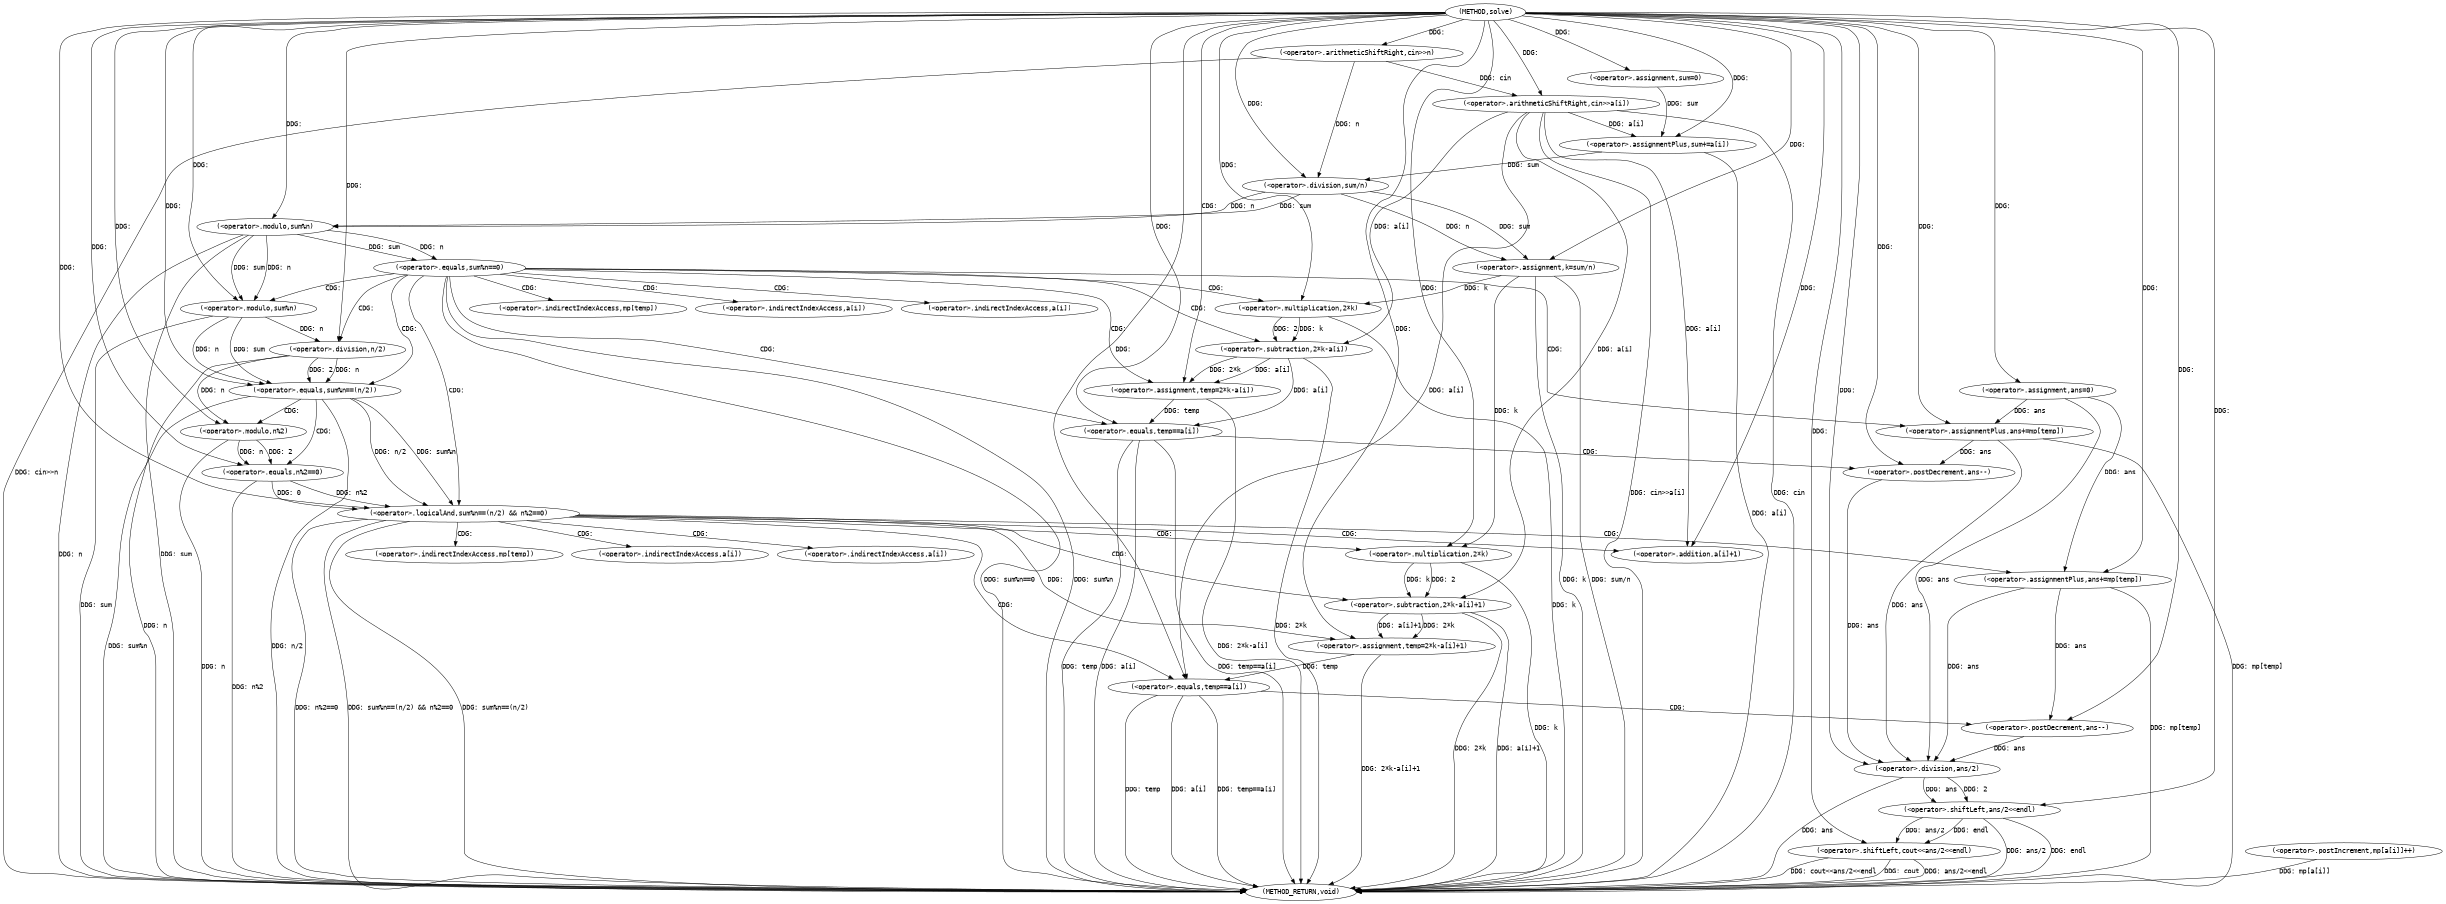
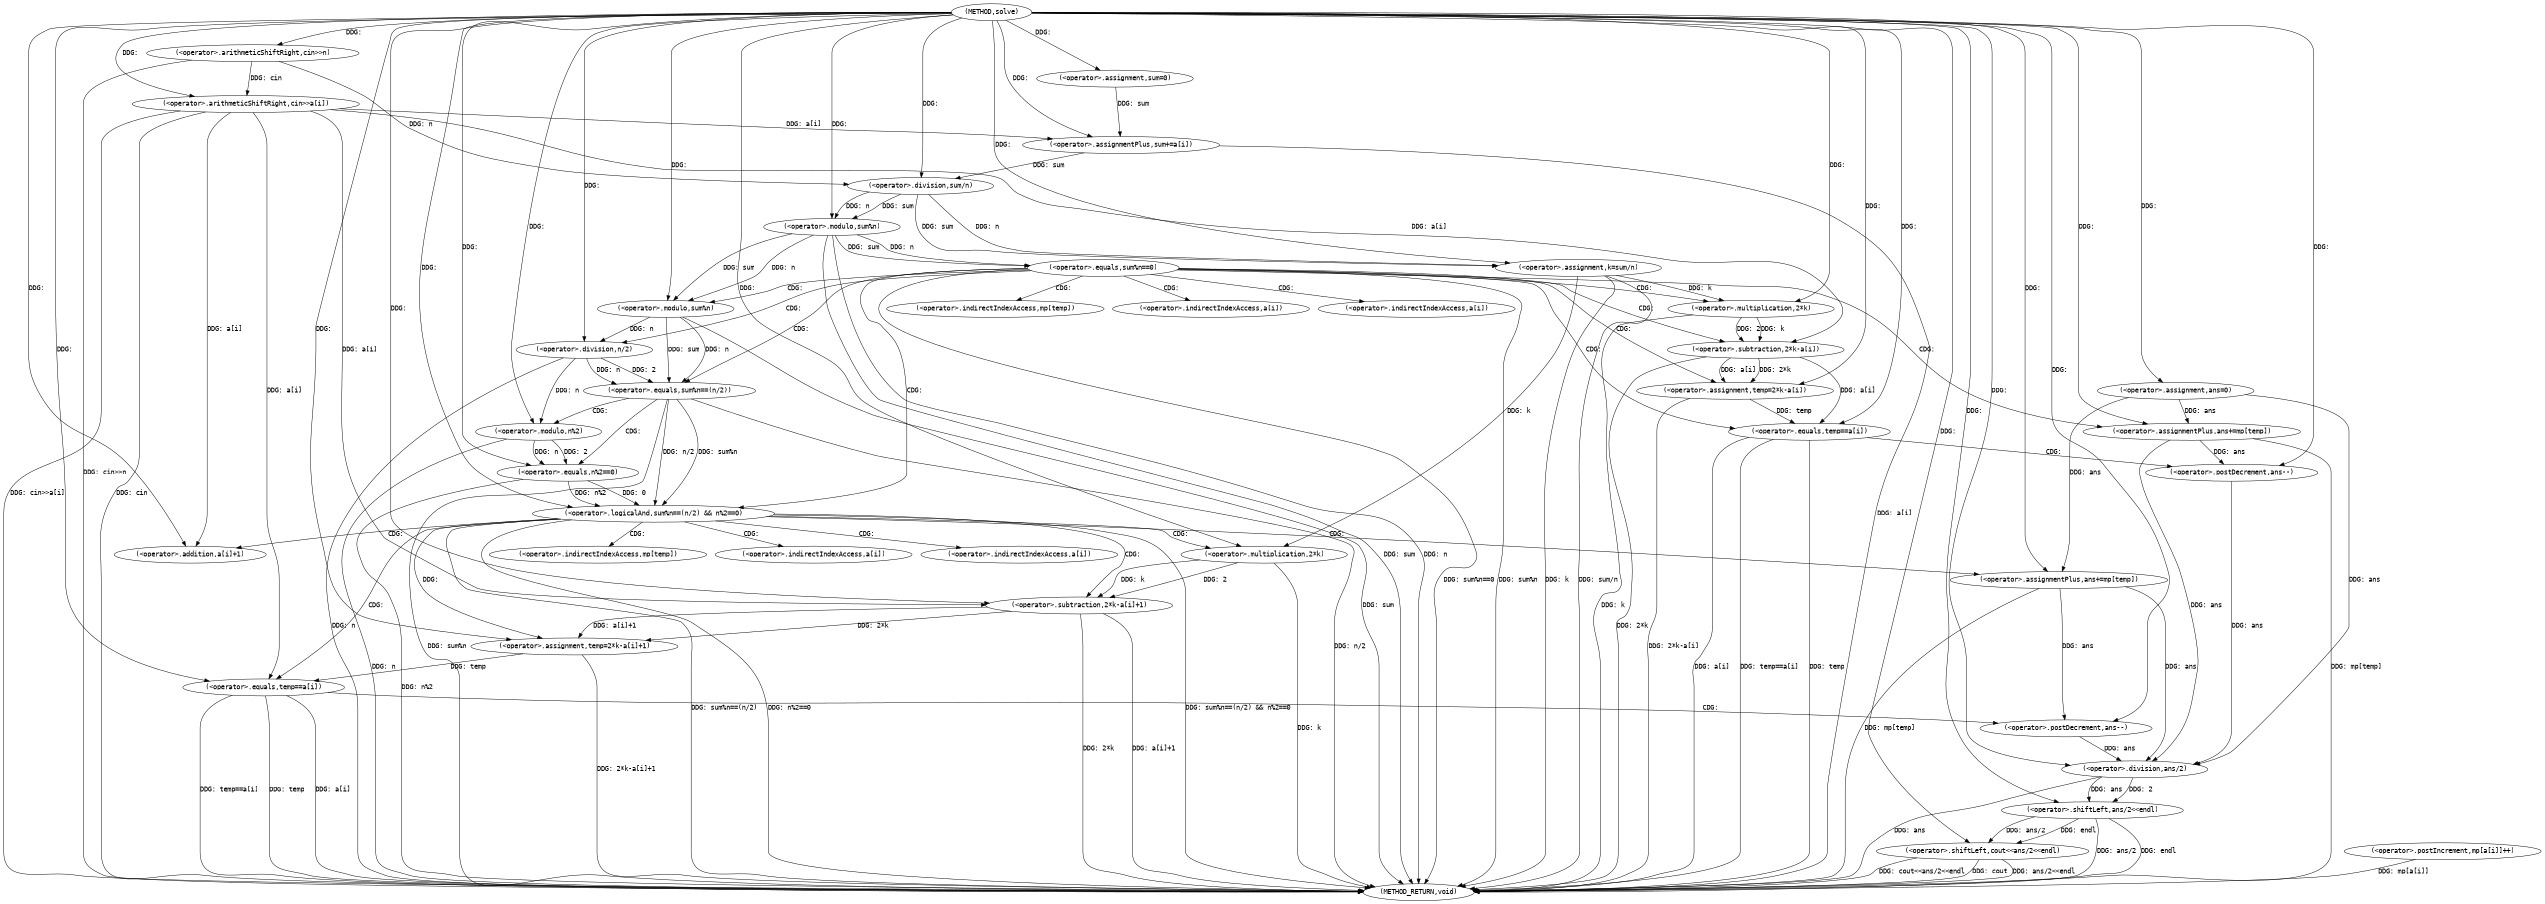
edge "(METHOD,solve)" -> "(<operator>.equals,sum%n==(n/2))": now "(METHOD,solve)" -> "(<operator>.subtraction,2*k-a[i]+1)"
edge "(METHOD,solve)" -> "(<operator>.assignment,temp=2*k-a[i])": label "CDG: " -> "DDG: "
